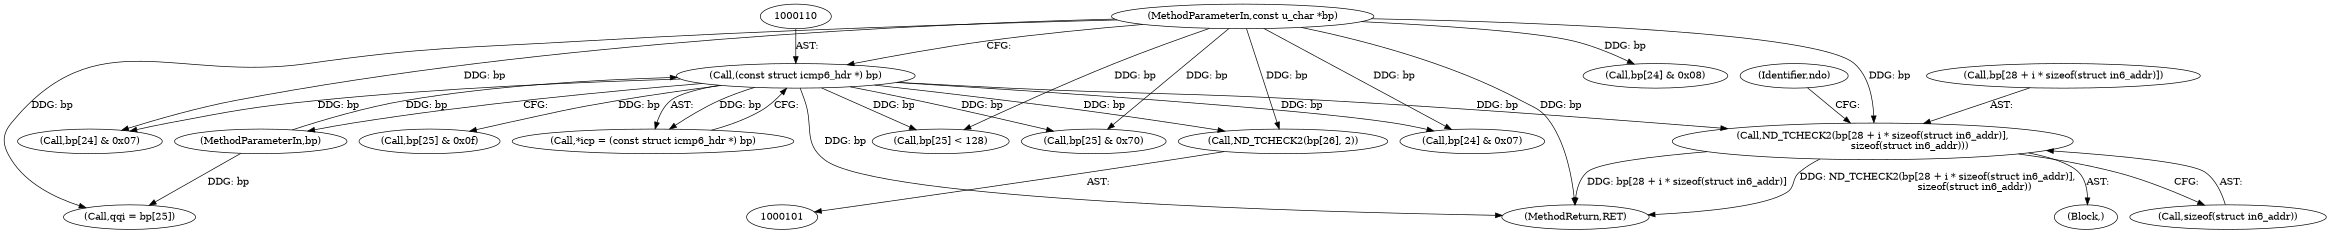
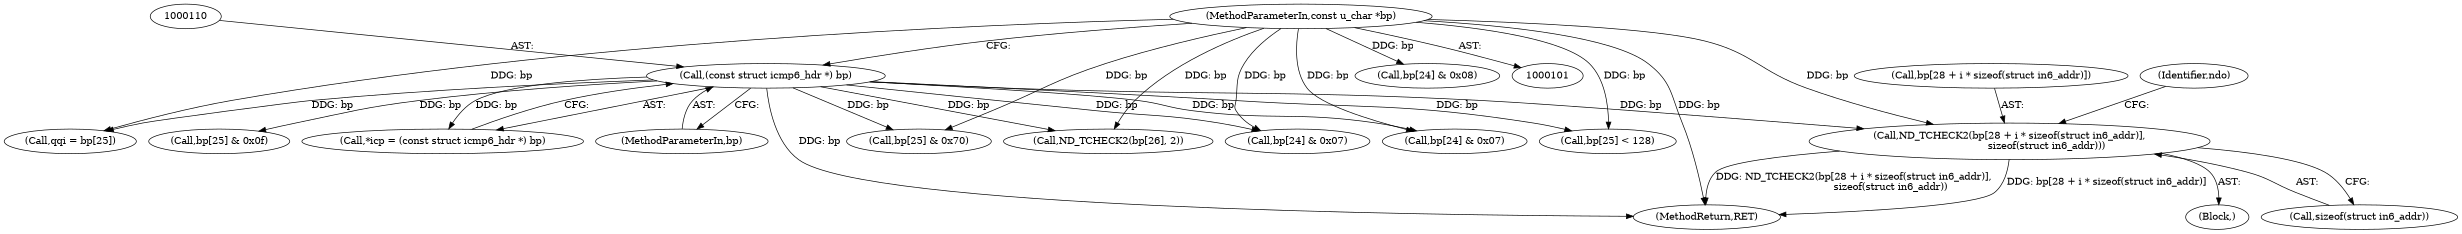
edge "(MethodParameterIn,bp)" -> "(Call,(const struct icmp6_hdr *) bp)": label "DDG: bp" -> "AST: "
edge "(MethodParameterIn,bp)" -> "(Call,qqi = bp[25])": now "(Call,(const struct icmp6_hdr *) bp)" -> "(Call,qqi = bp[25])"
edge "(Call,ND_TCHECK2(bp[26], 2))" -> "1000101": now "(MethodParameterIn,const u_char *bp)" -> "1000101"
